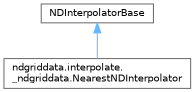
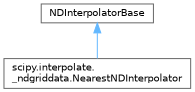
node "ndgriddata.interpolate. _ndgriddata.NearestNDInterpolator": label "ndgriddata.interpolate. _ndgriddata.NearestNDInterpolator" -> "scipy.interpolate. _ndgriddata.NearestNDInterpolator"
